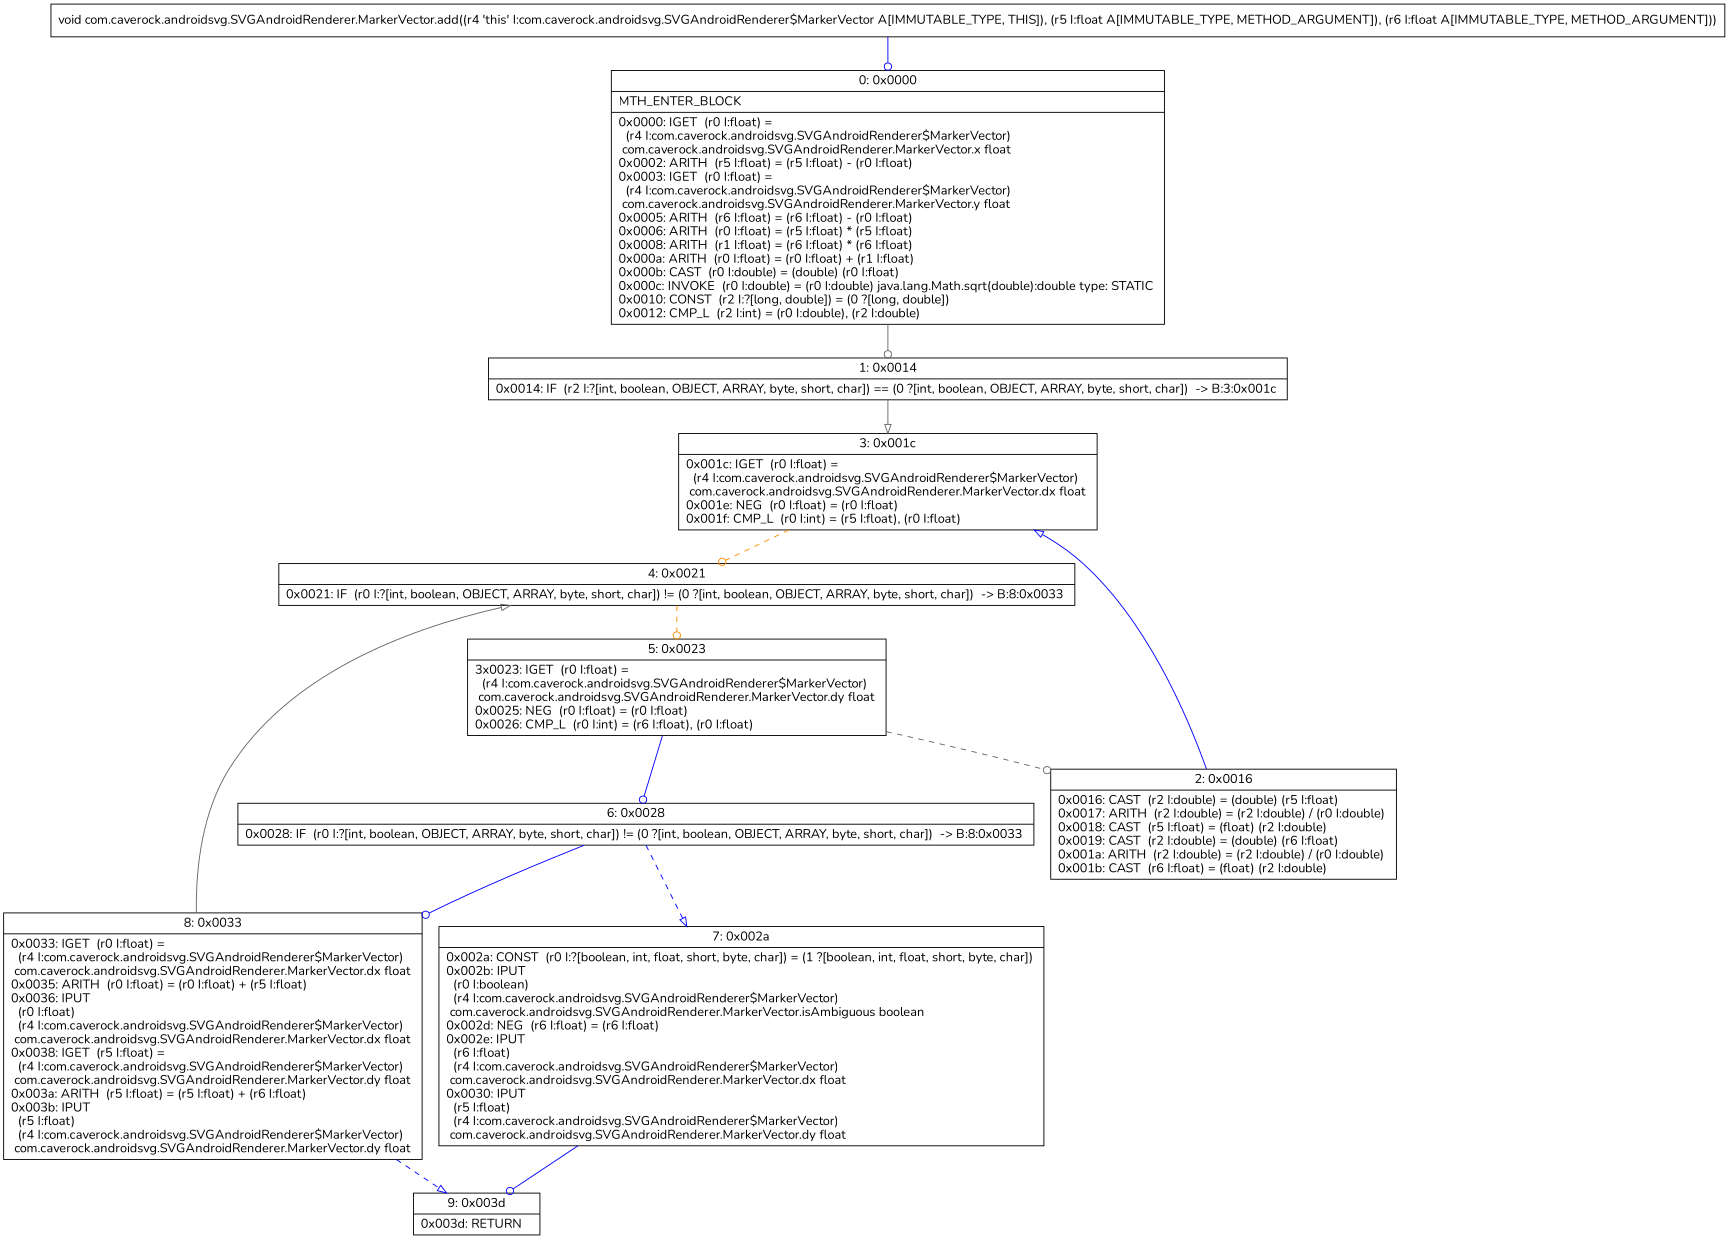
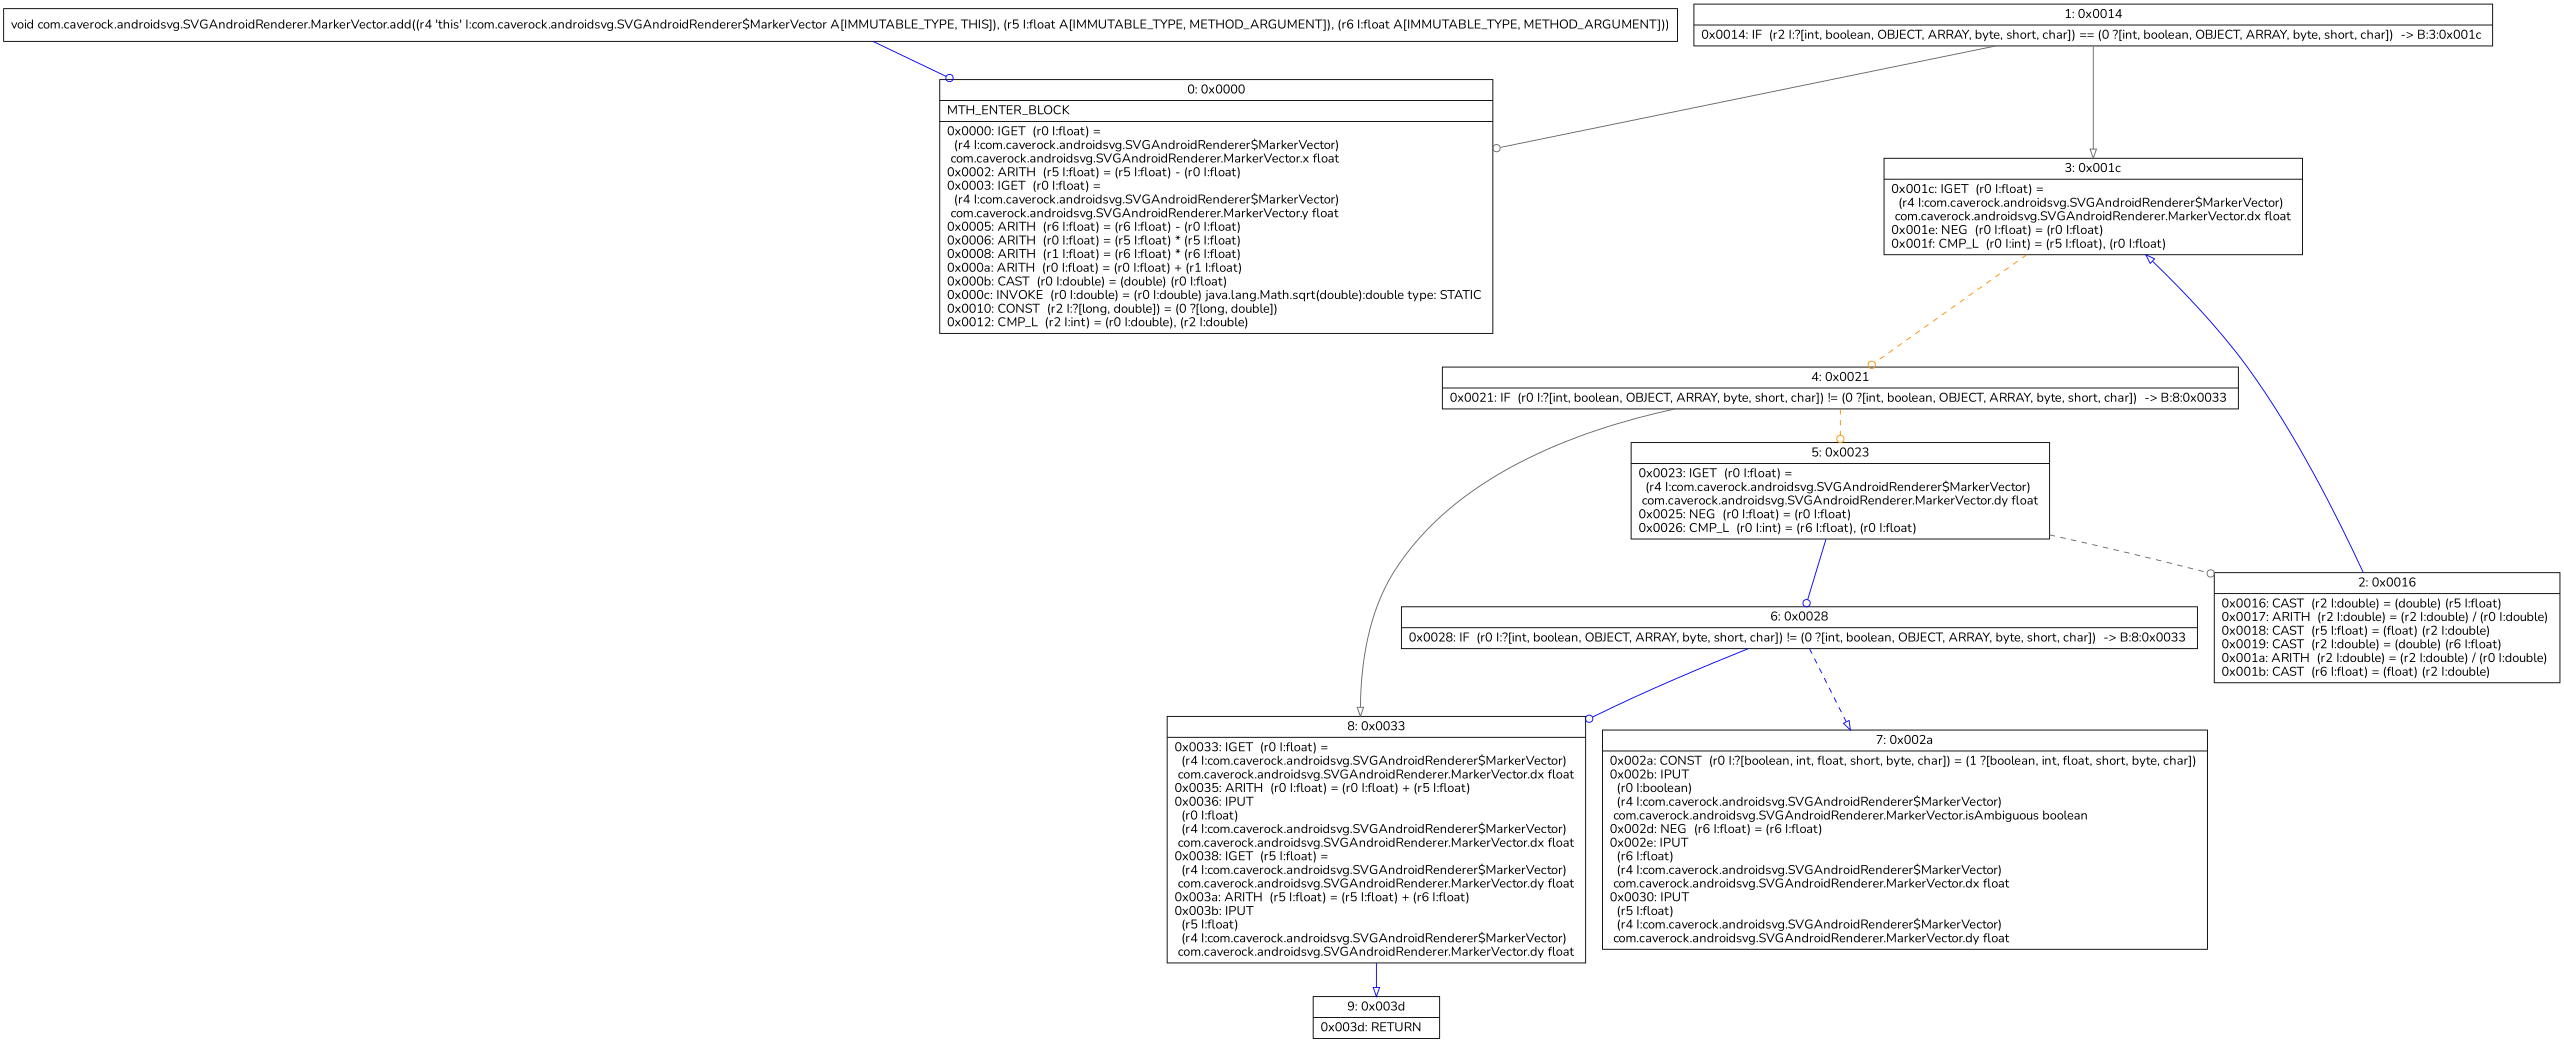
edge "0: 0x0000" -> "1: 0x0014": reversed
node "5: 0x0023": text "3x0023: IGET  (r0 I:float) =" -> "0x0023: IGET  (r0 I:float) ="
edge "8: 0x0033" -> "4: 0x0021": reversed
edge "7: 0x002a" -> "9: 0x003d": removed
edge "8: 0x0033" -> "9: 0x003d": style dashed -> solid
